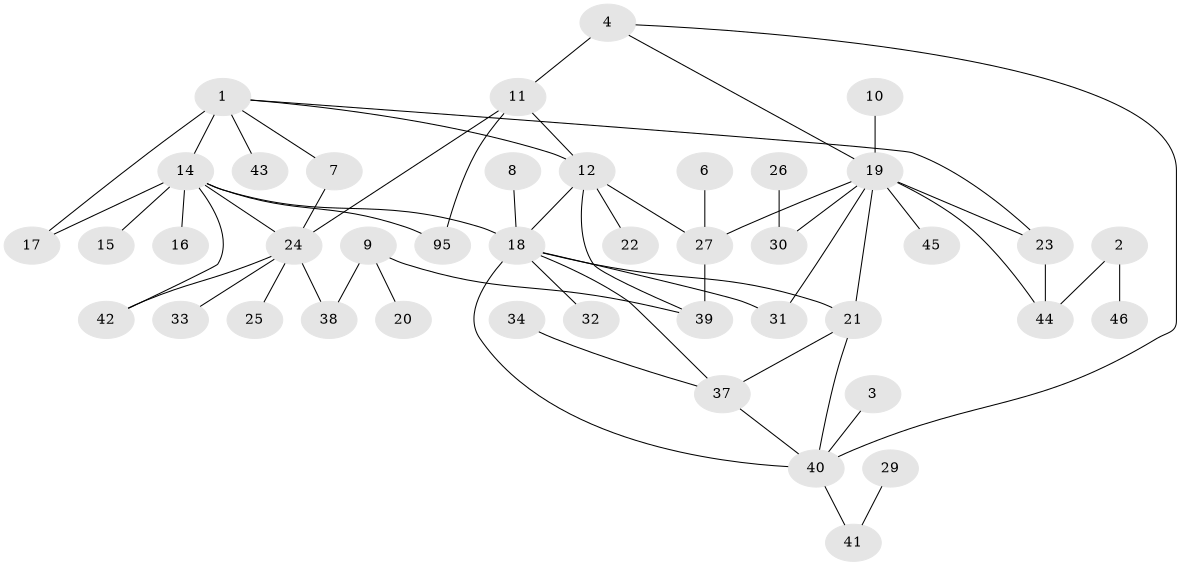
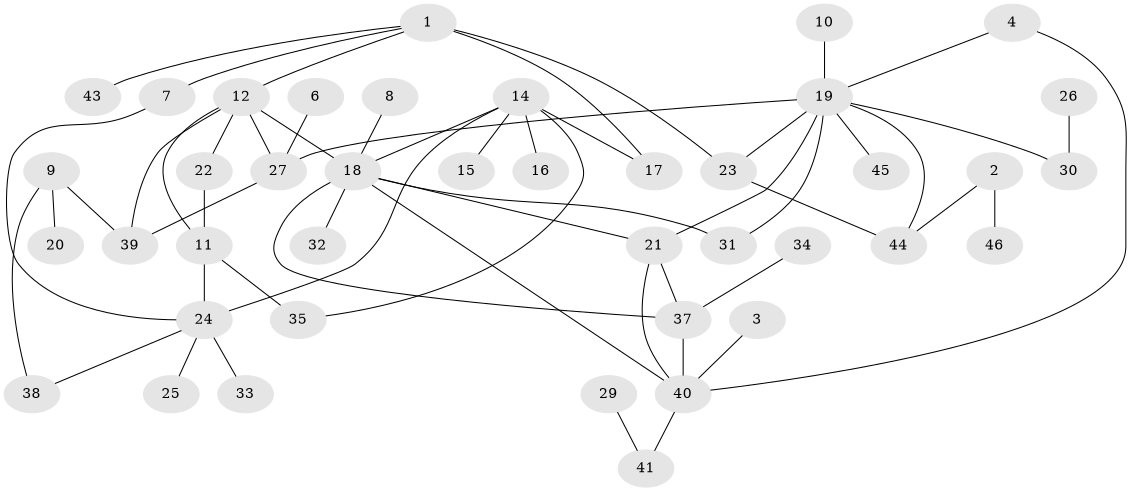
edge "4" -- "11": now "22" -- "11"
edge "1" -- "14": removed
node "95": label "95" -> "35"
node "42": removed
